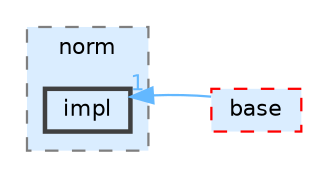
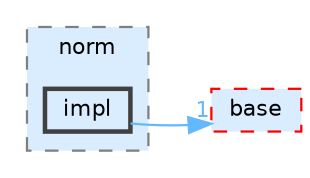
edge "base" -> "impl": reversed
